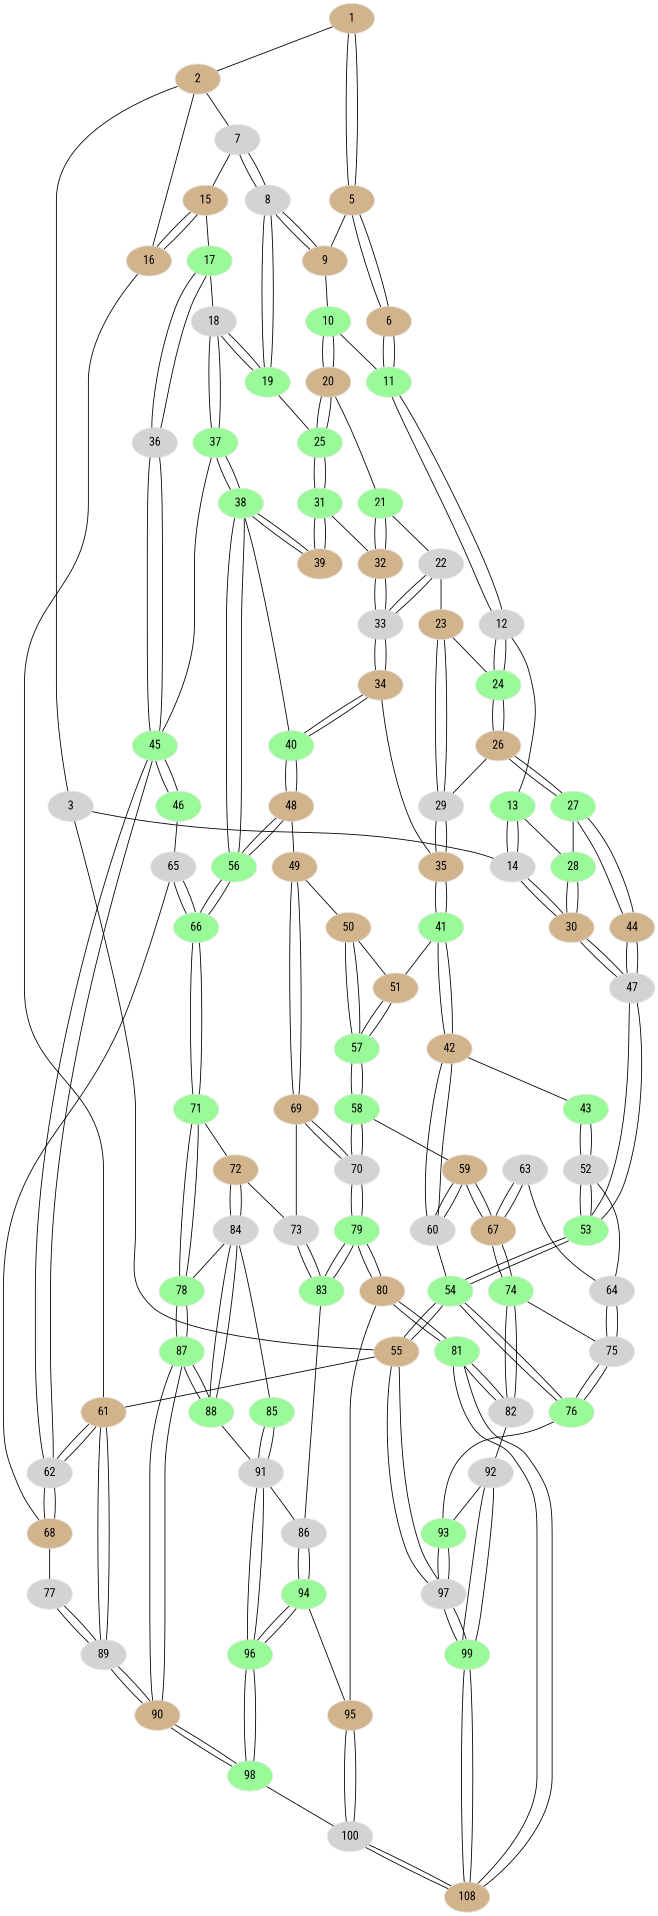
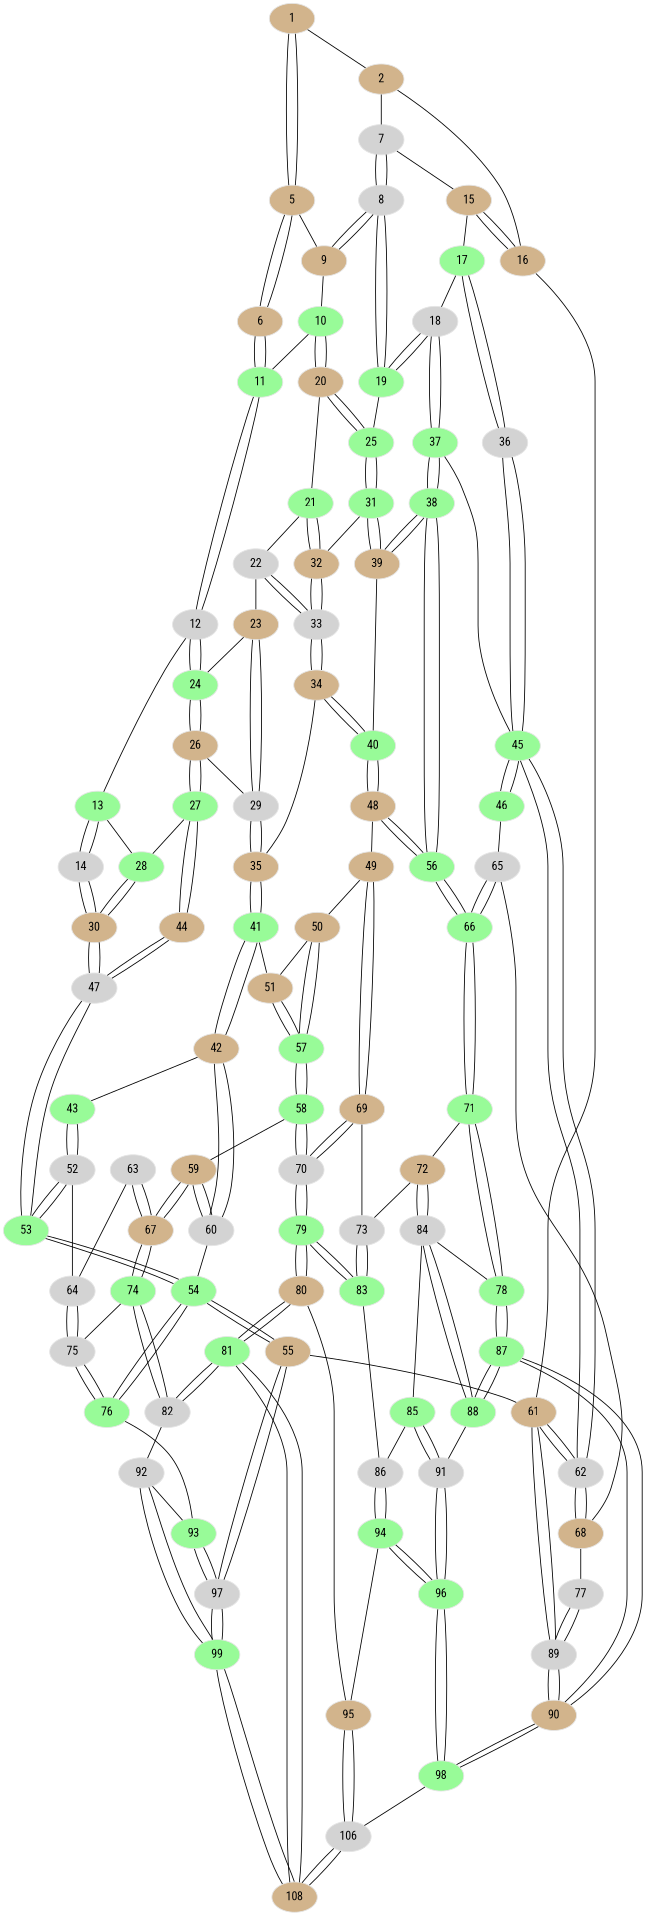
edge "38" -- "40": now "39" -- "40"
node "3": removed
edge "91" -- "86": now "85" -- "86"
node "100": label "100" -> "106"
